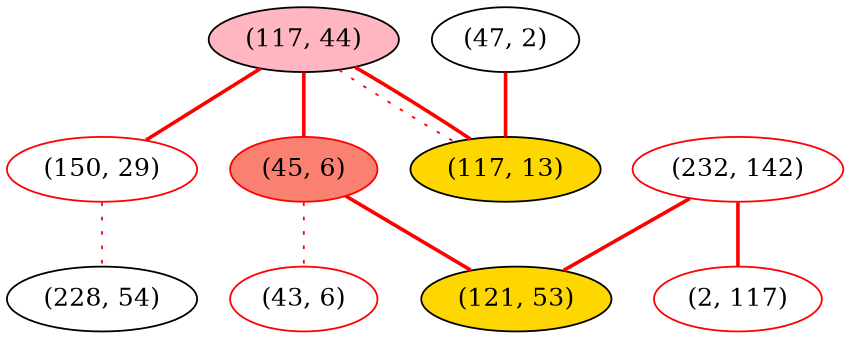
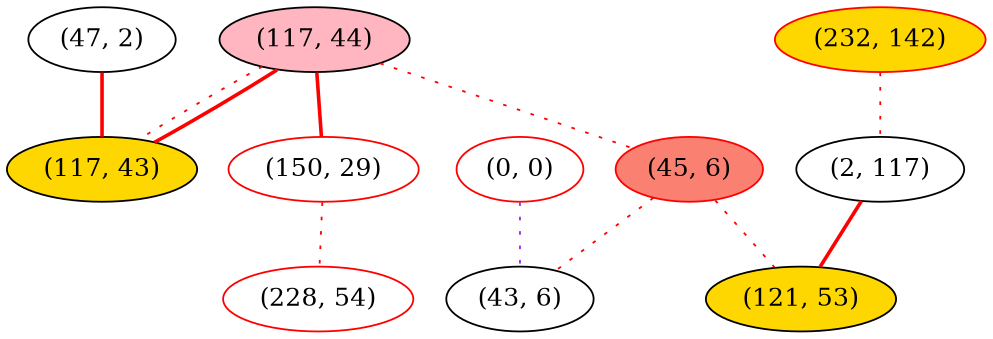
edge "(117, 44)" -- "(45, 6)": style bold -> dotted
node "(117, 13)": label "(117, 13)" -> "(117, 43)"
node "(0, 0)": added
node "(232, 142)": fillcolor white -> gold
edge "(45, 6)" -- "(121, 53)": style bold -> dotted
edge "(232, 142)" -- "(121, 53)": now "(2, 117)" -- "(121, 53)"
edge "(232, 142)" -- "(2, 117)": style bold -> dotted
node "(228, 54)": color black -> red
node "(43, 6)": color red -> black
node "(2, 117)": color red -> black
